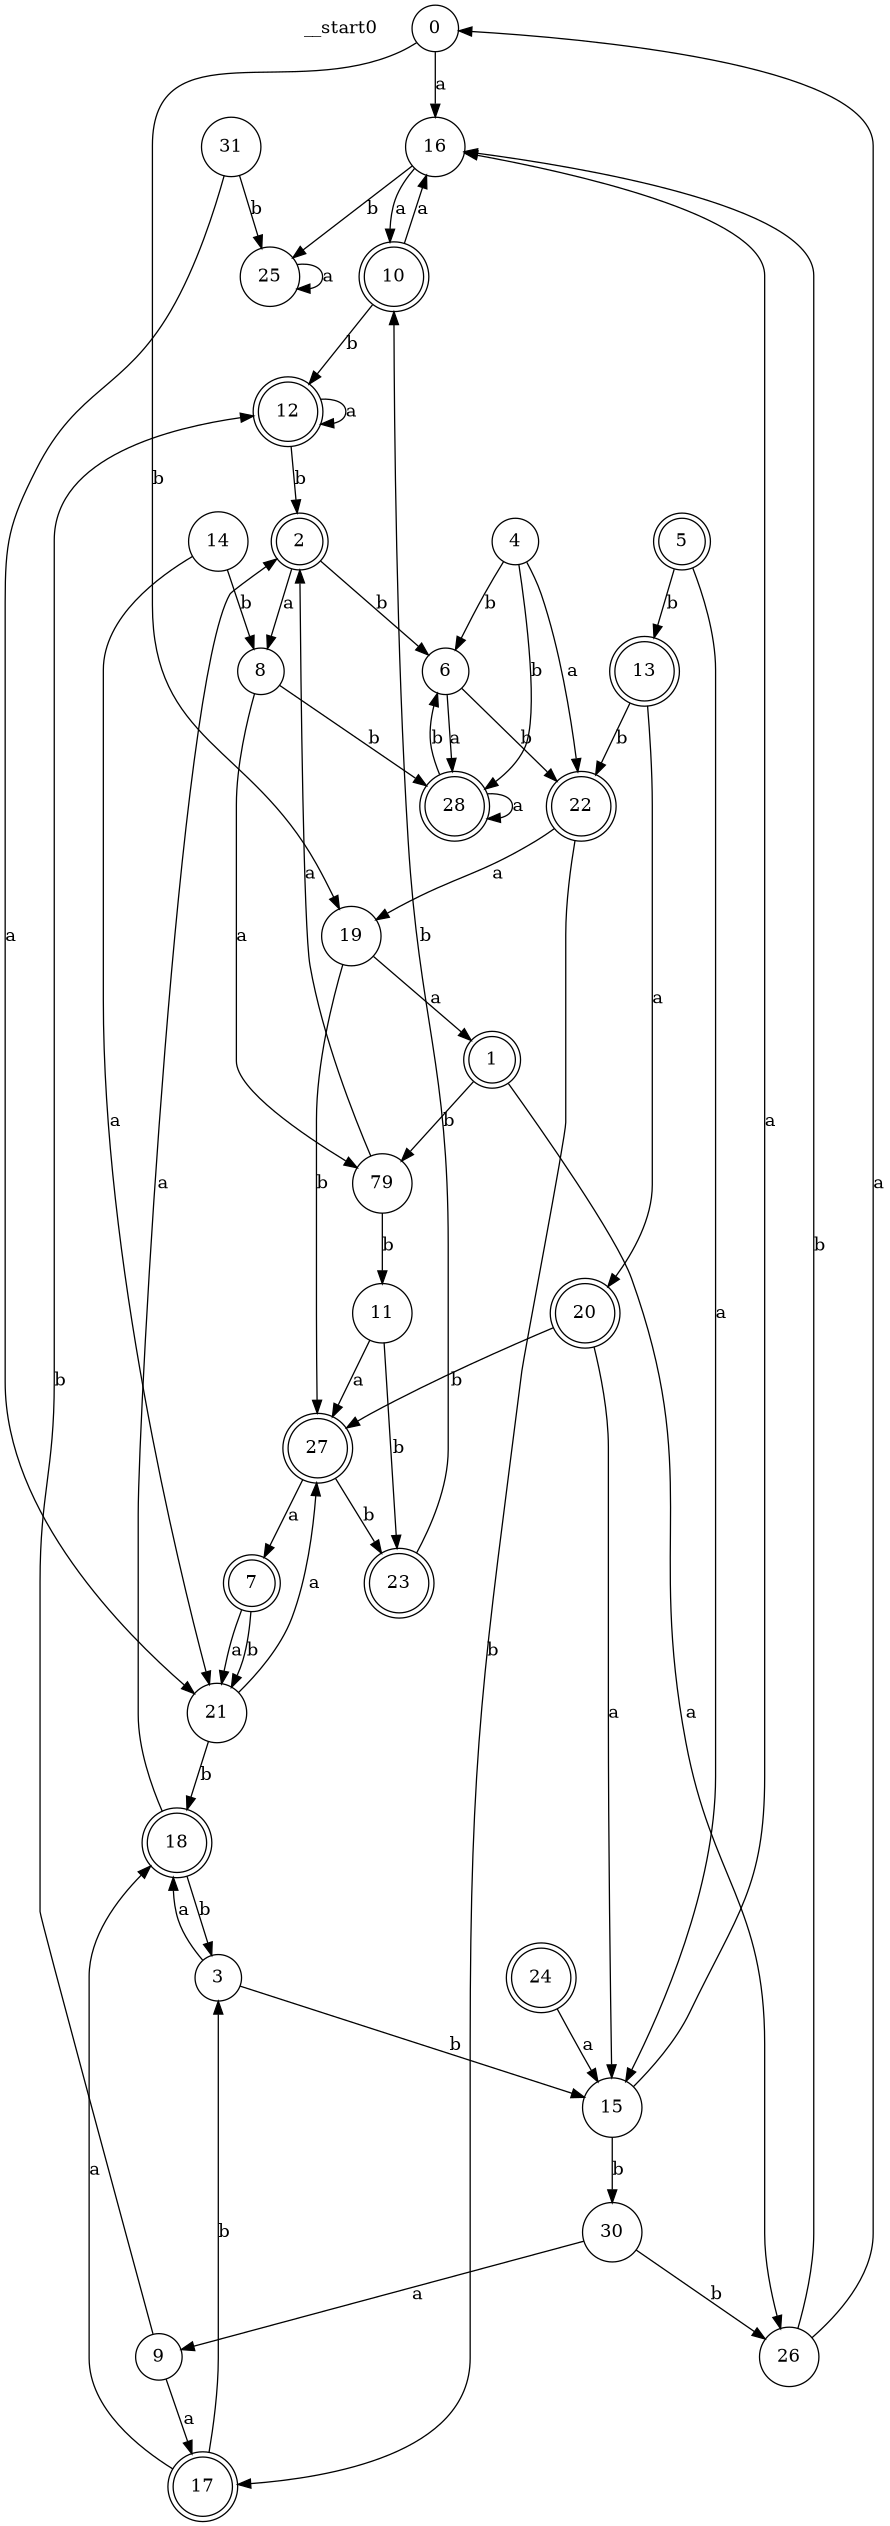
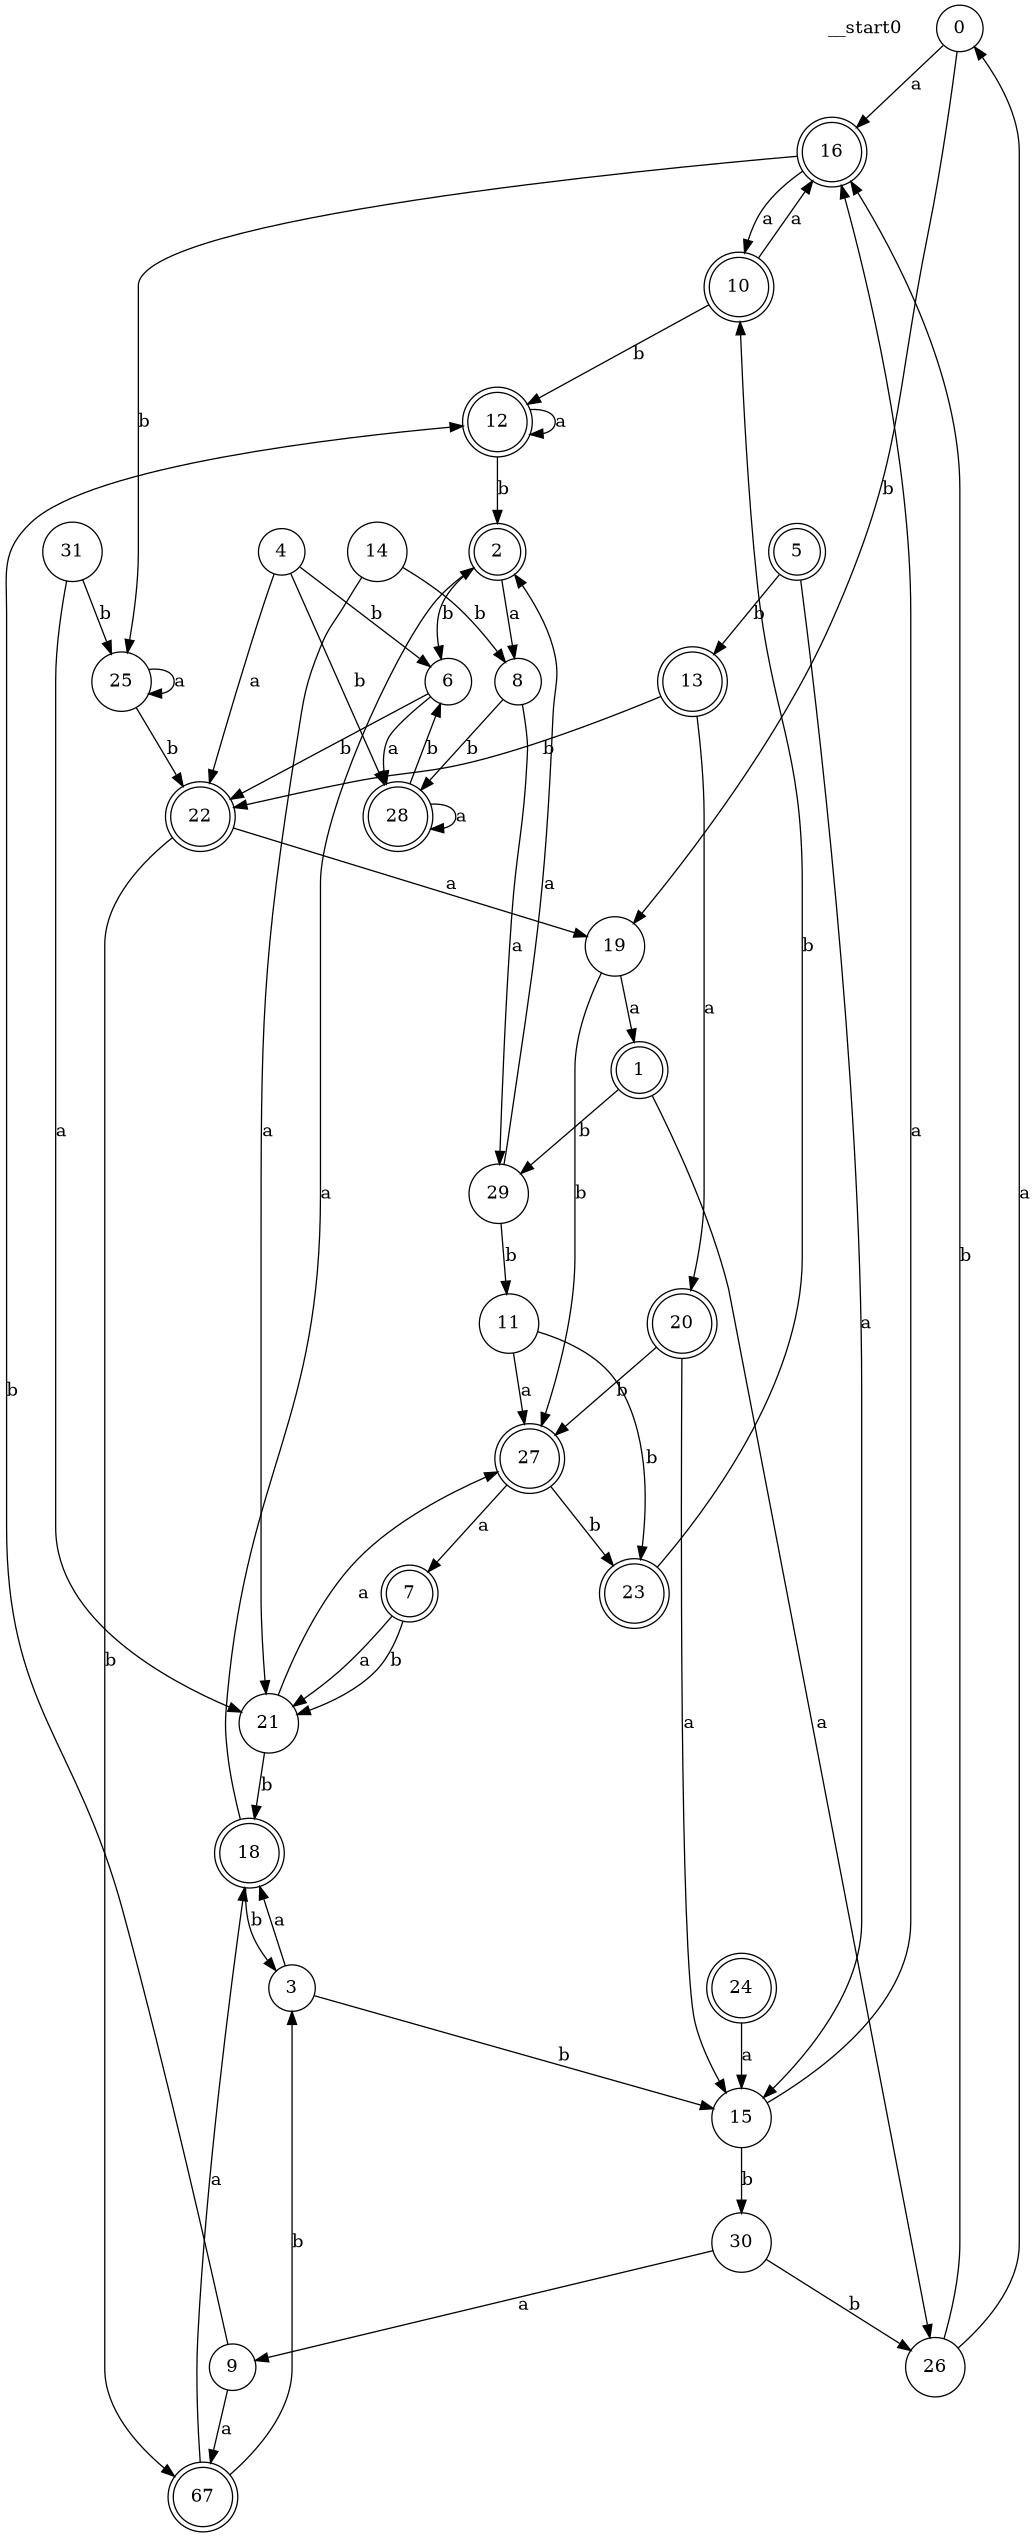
node "16": shape circle -> doublecircle
edge "25" -> "22": added, label "b"
node "79": label "79" -> "29"
node "17": label "17" -> "67"
